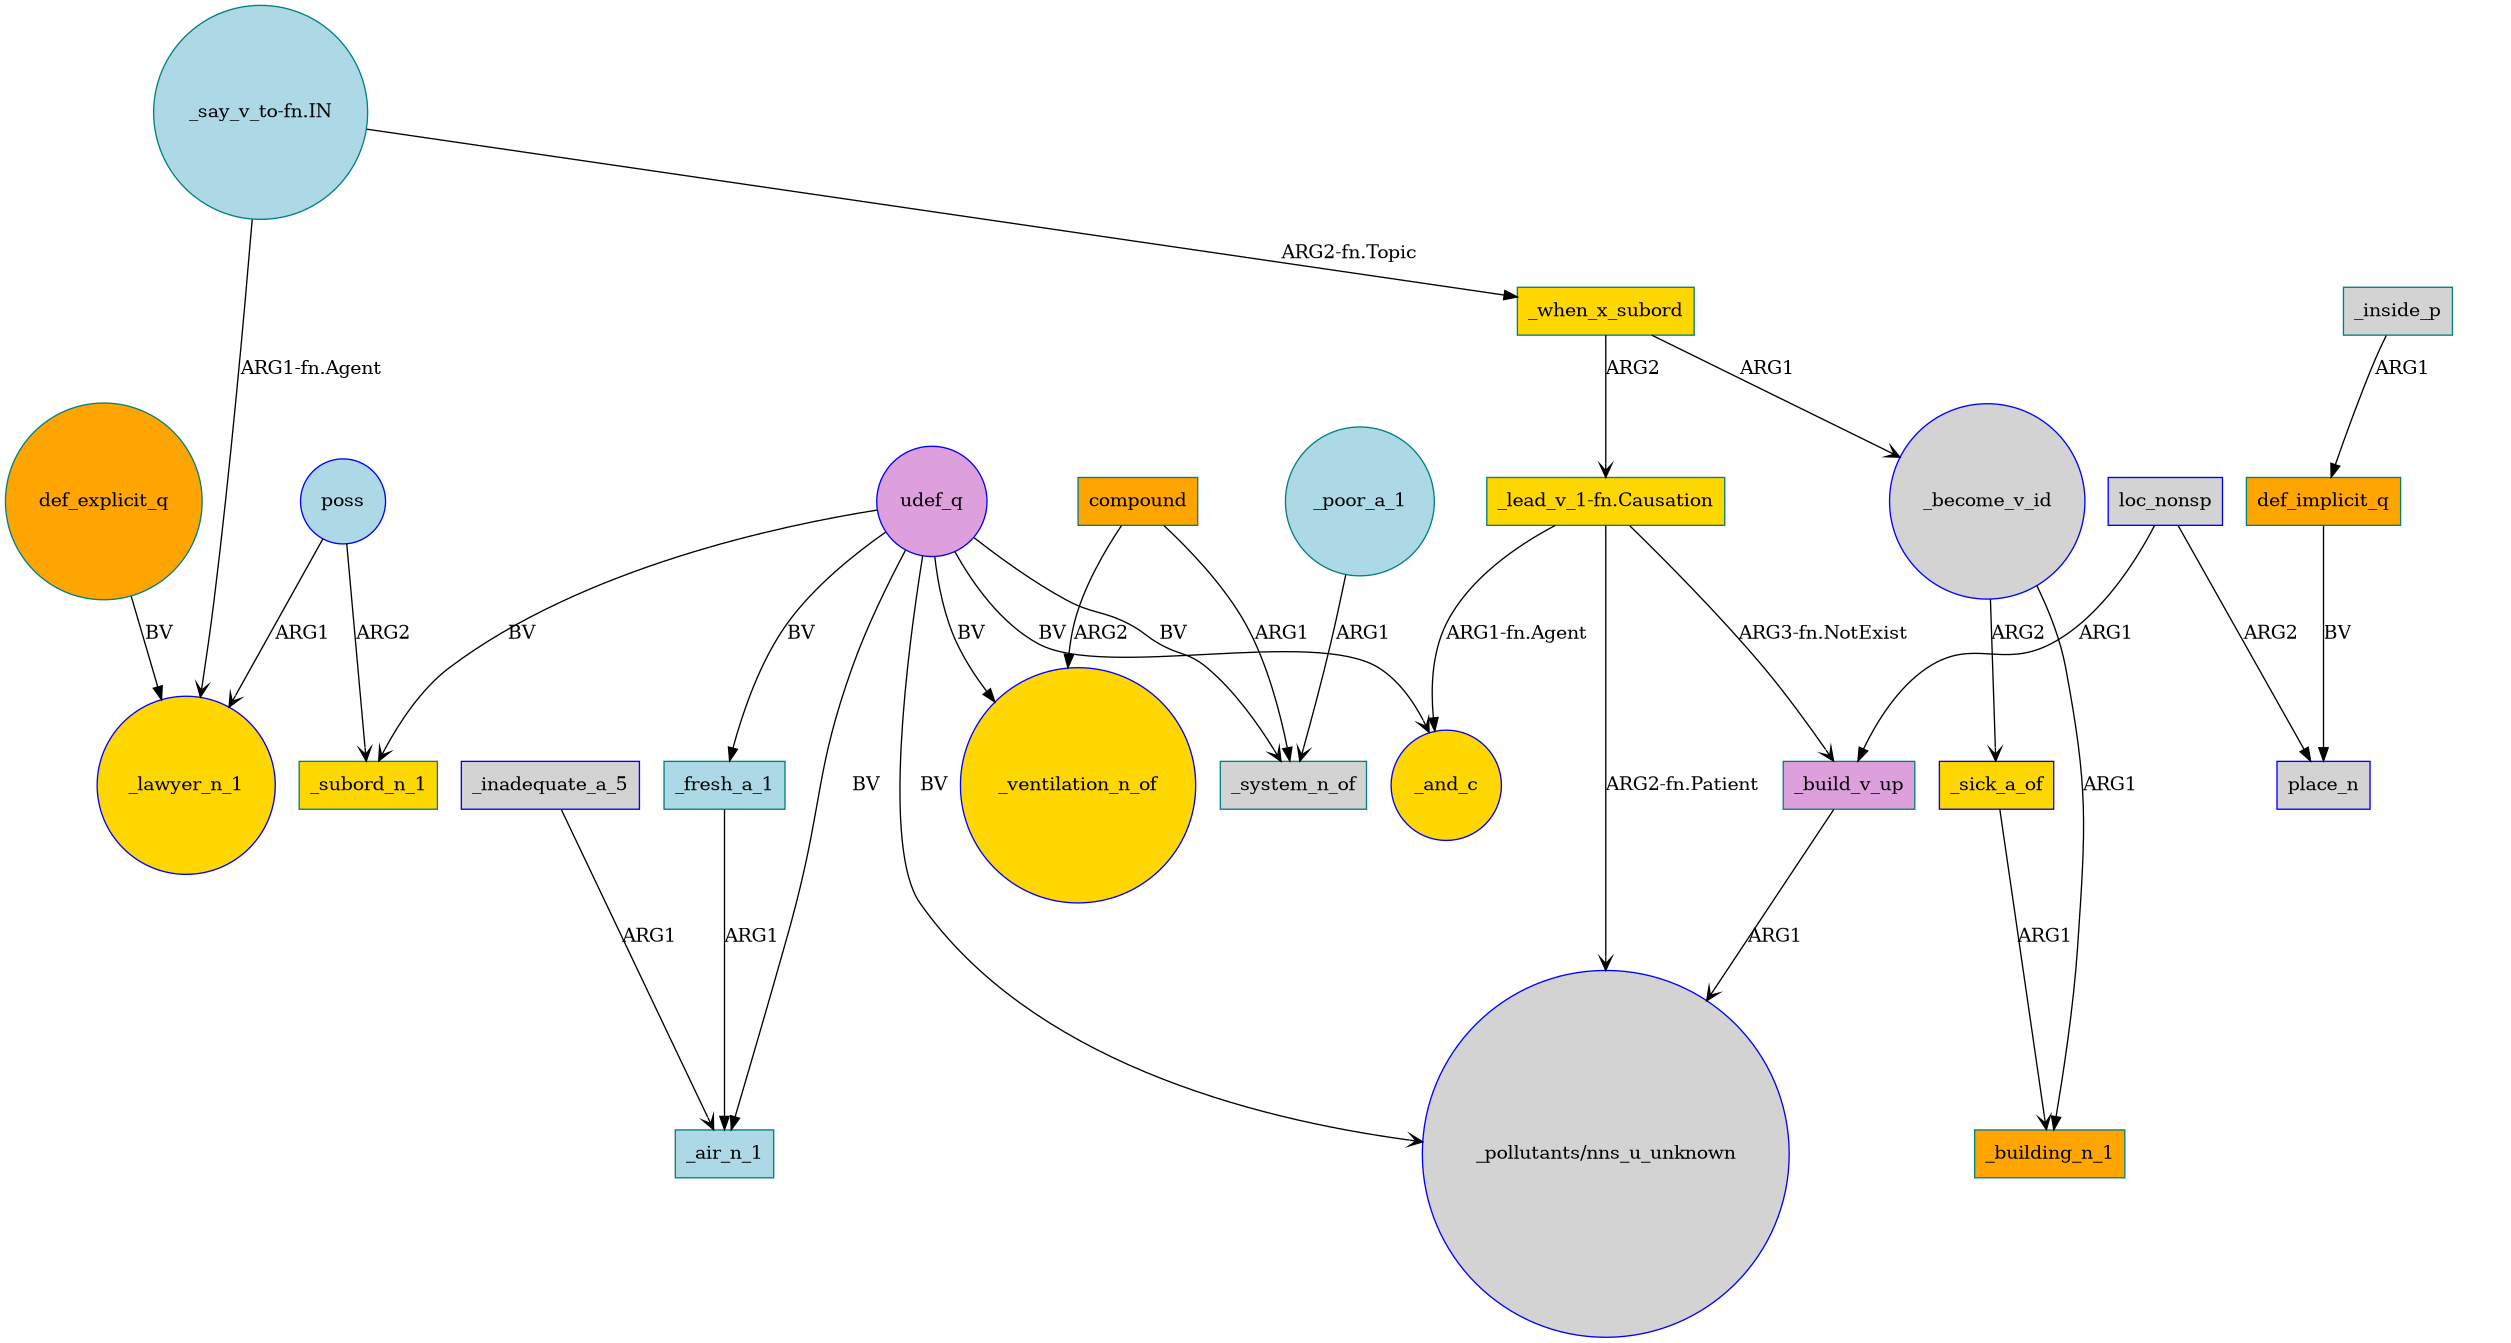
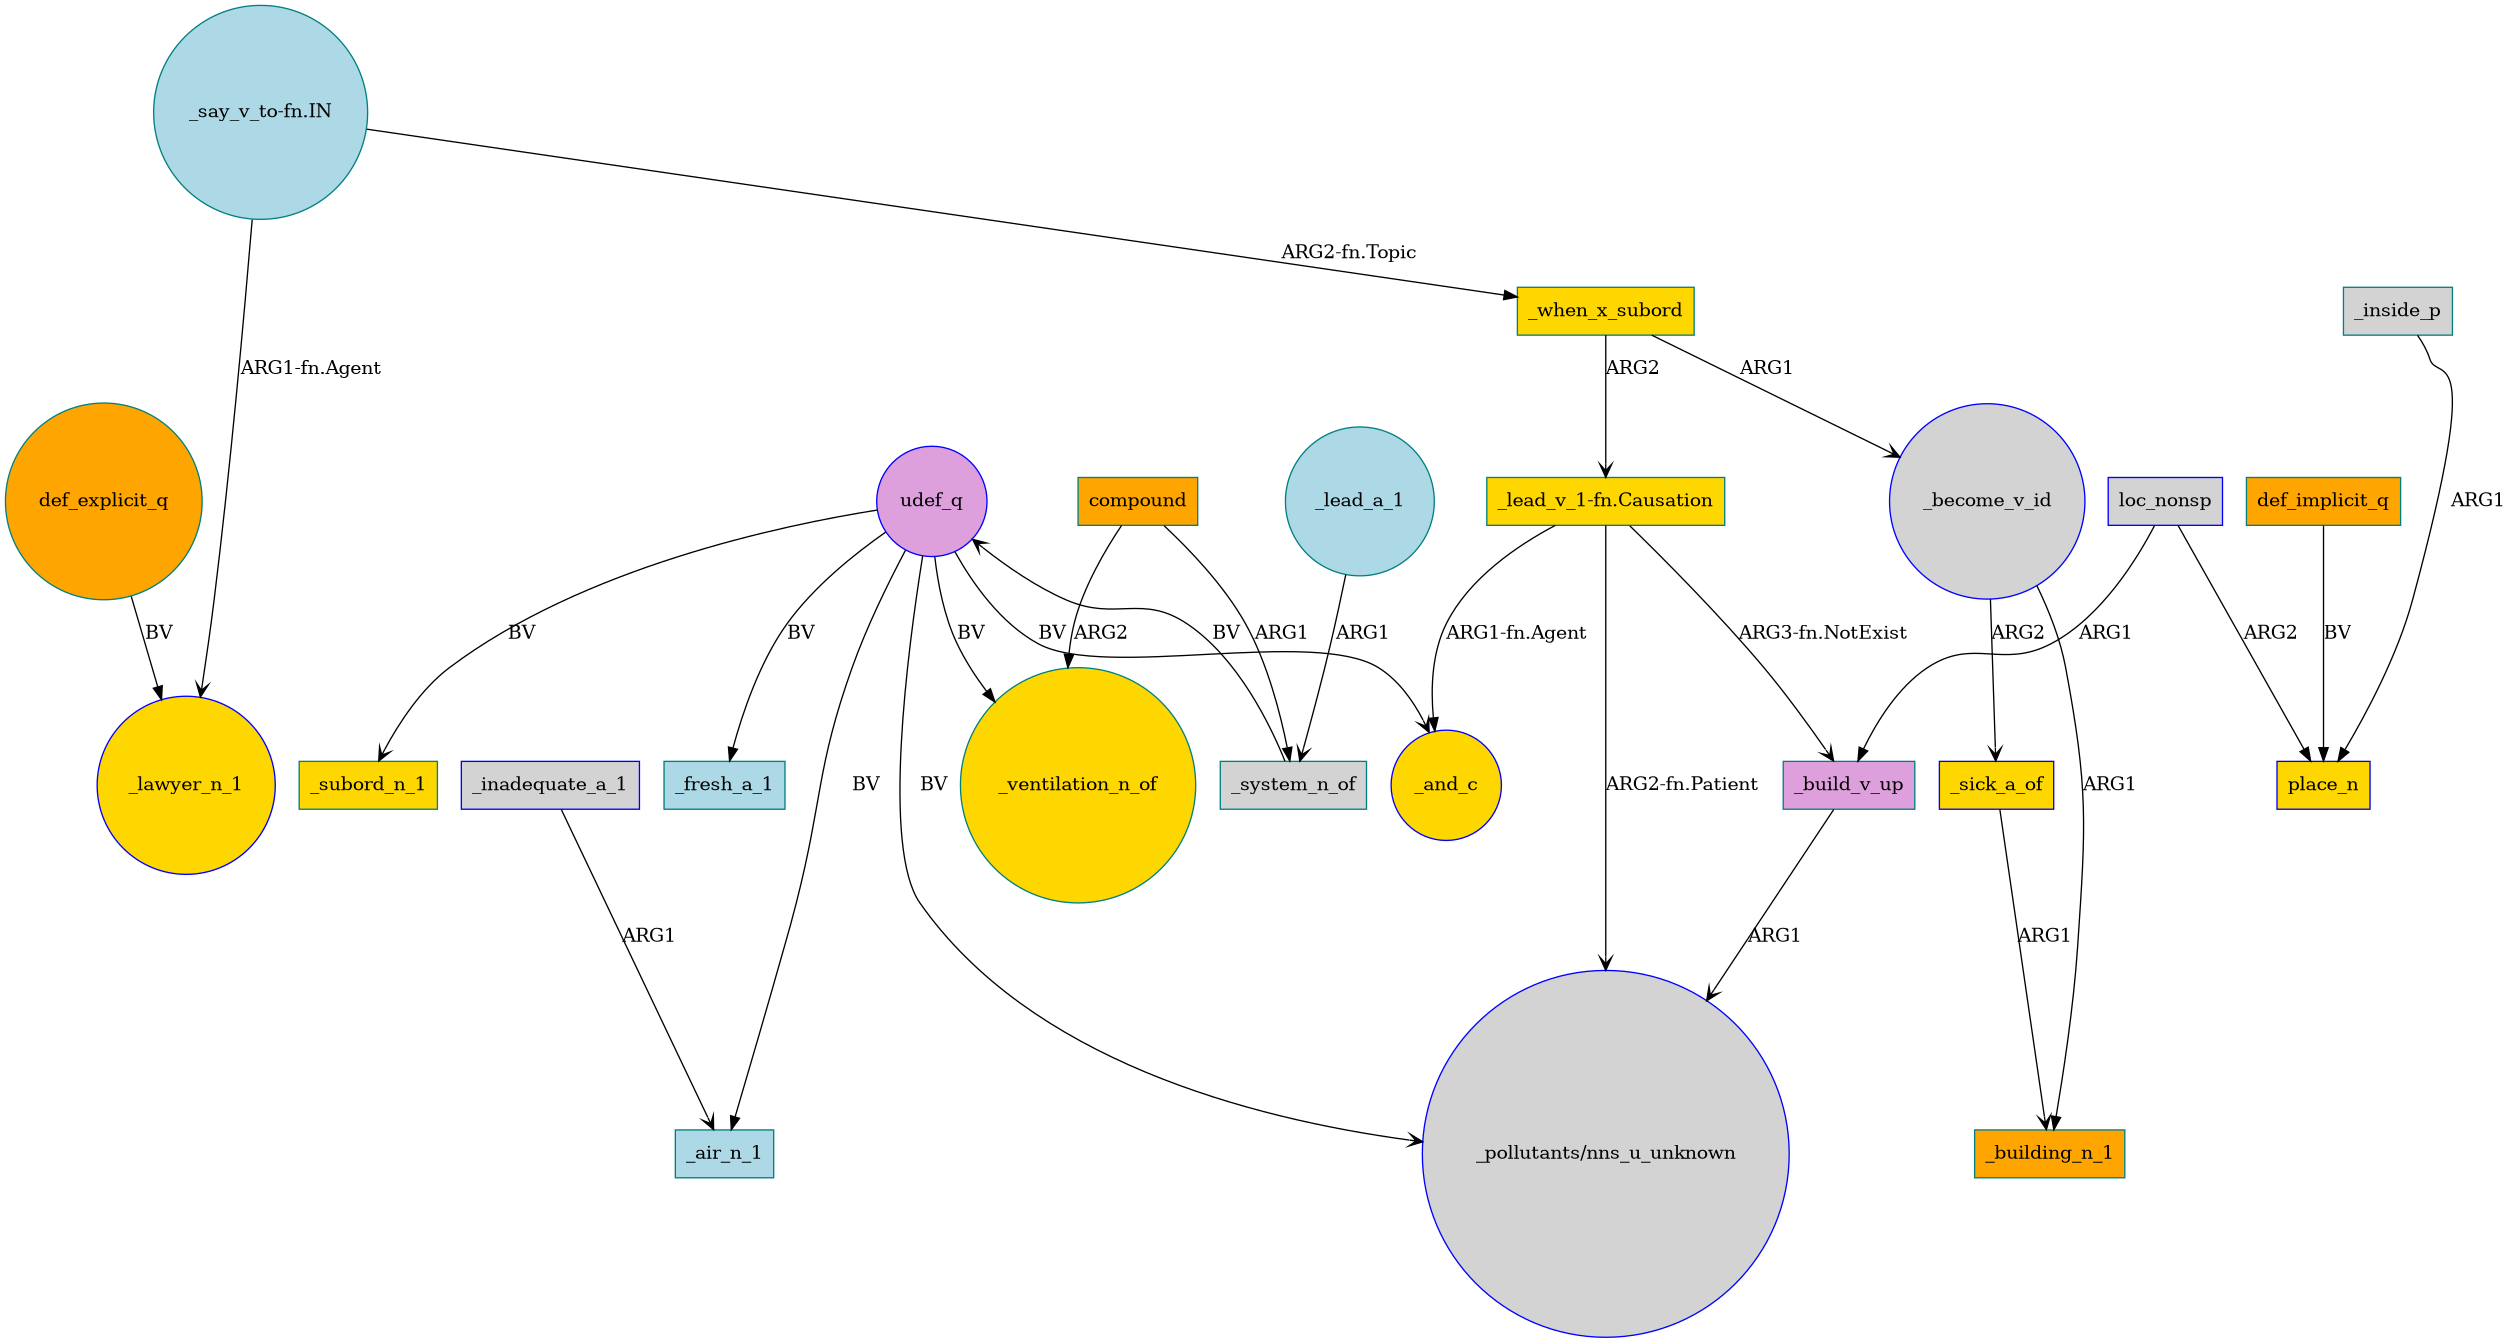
edge "_inside_p" -> "def_implicit_q": now "_inside_p" -> "place_n"
node "poss": removed
node "_poor_a_1": label "_poor_a_1" -> "_lead_a_1"
edge "udef_q" -> "_system_n_of": reversed
node "_inadequate_a_5": label "_inadequate_a_5" -> "_inadequate_a_1"
node "_ventilation_n_of": color blue -> teal
node "place_n": fillcolor lightgrey -> gold
edge "_fresh_a_1" -> "_air_n_1": removed, label "ARG1"
